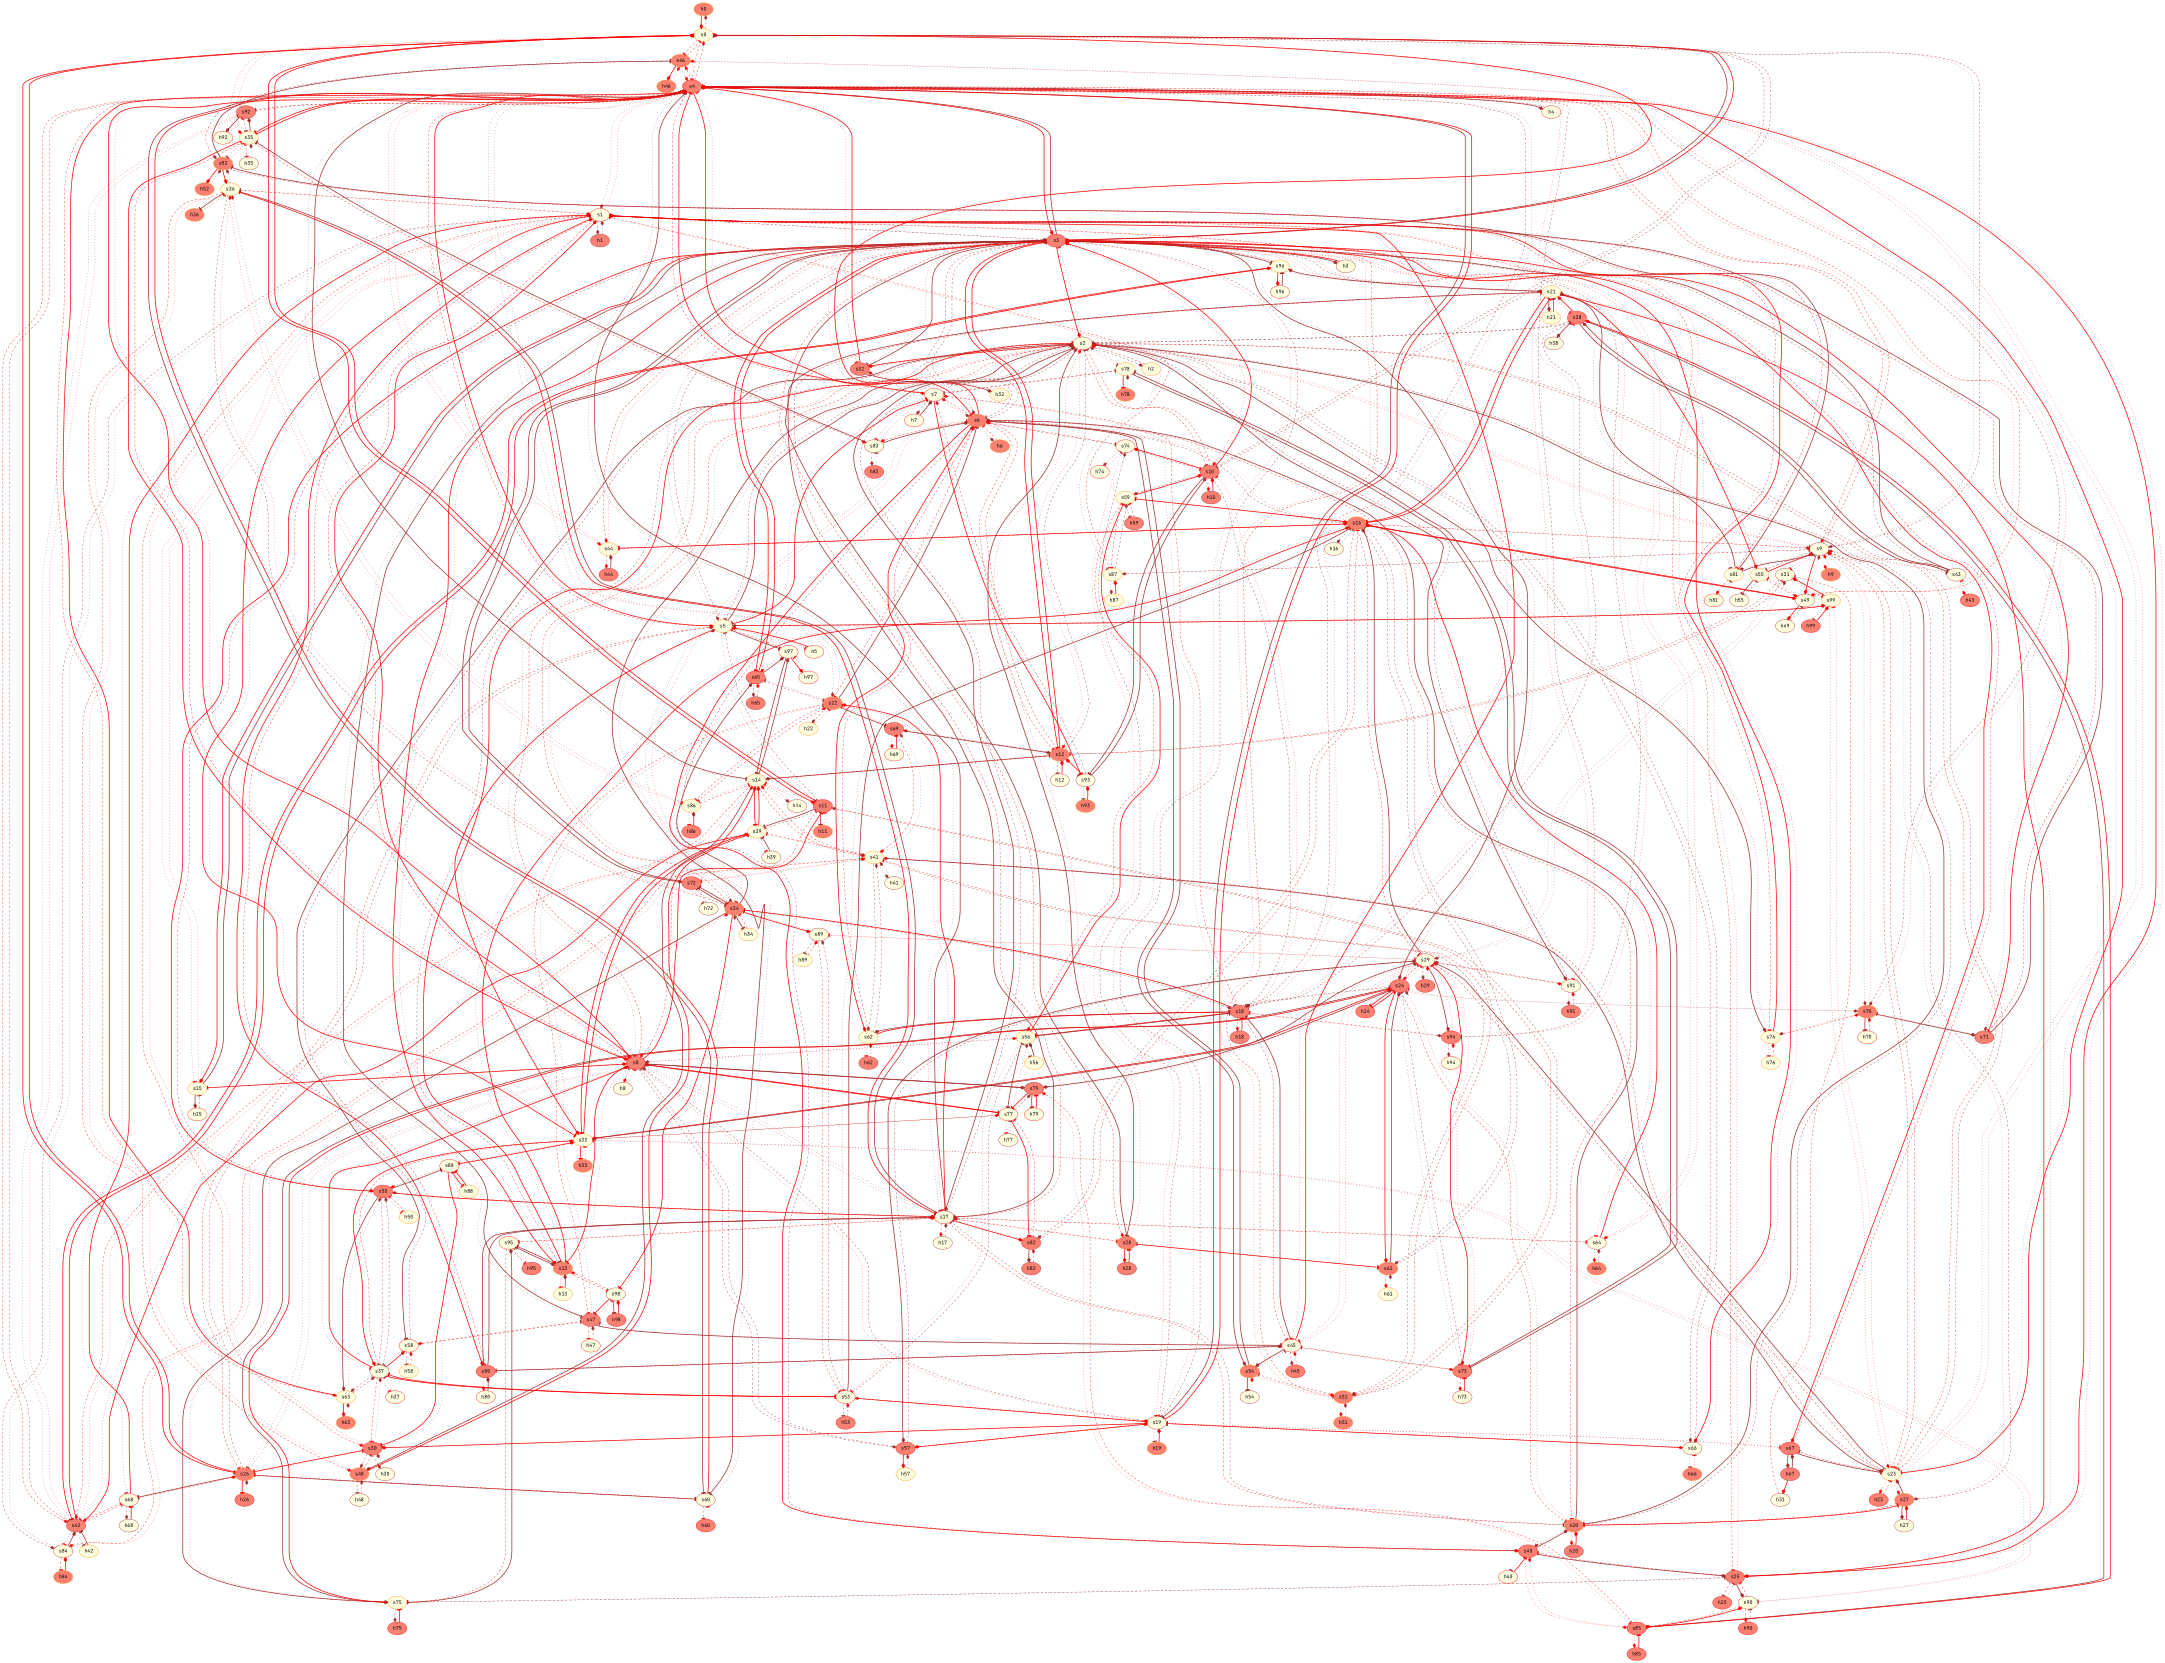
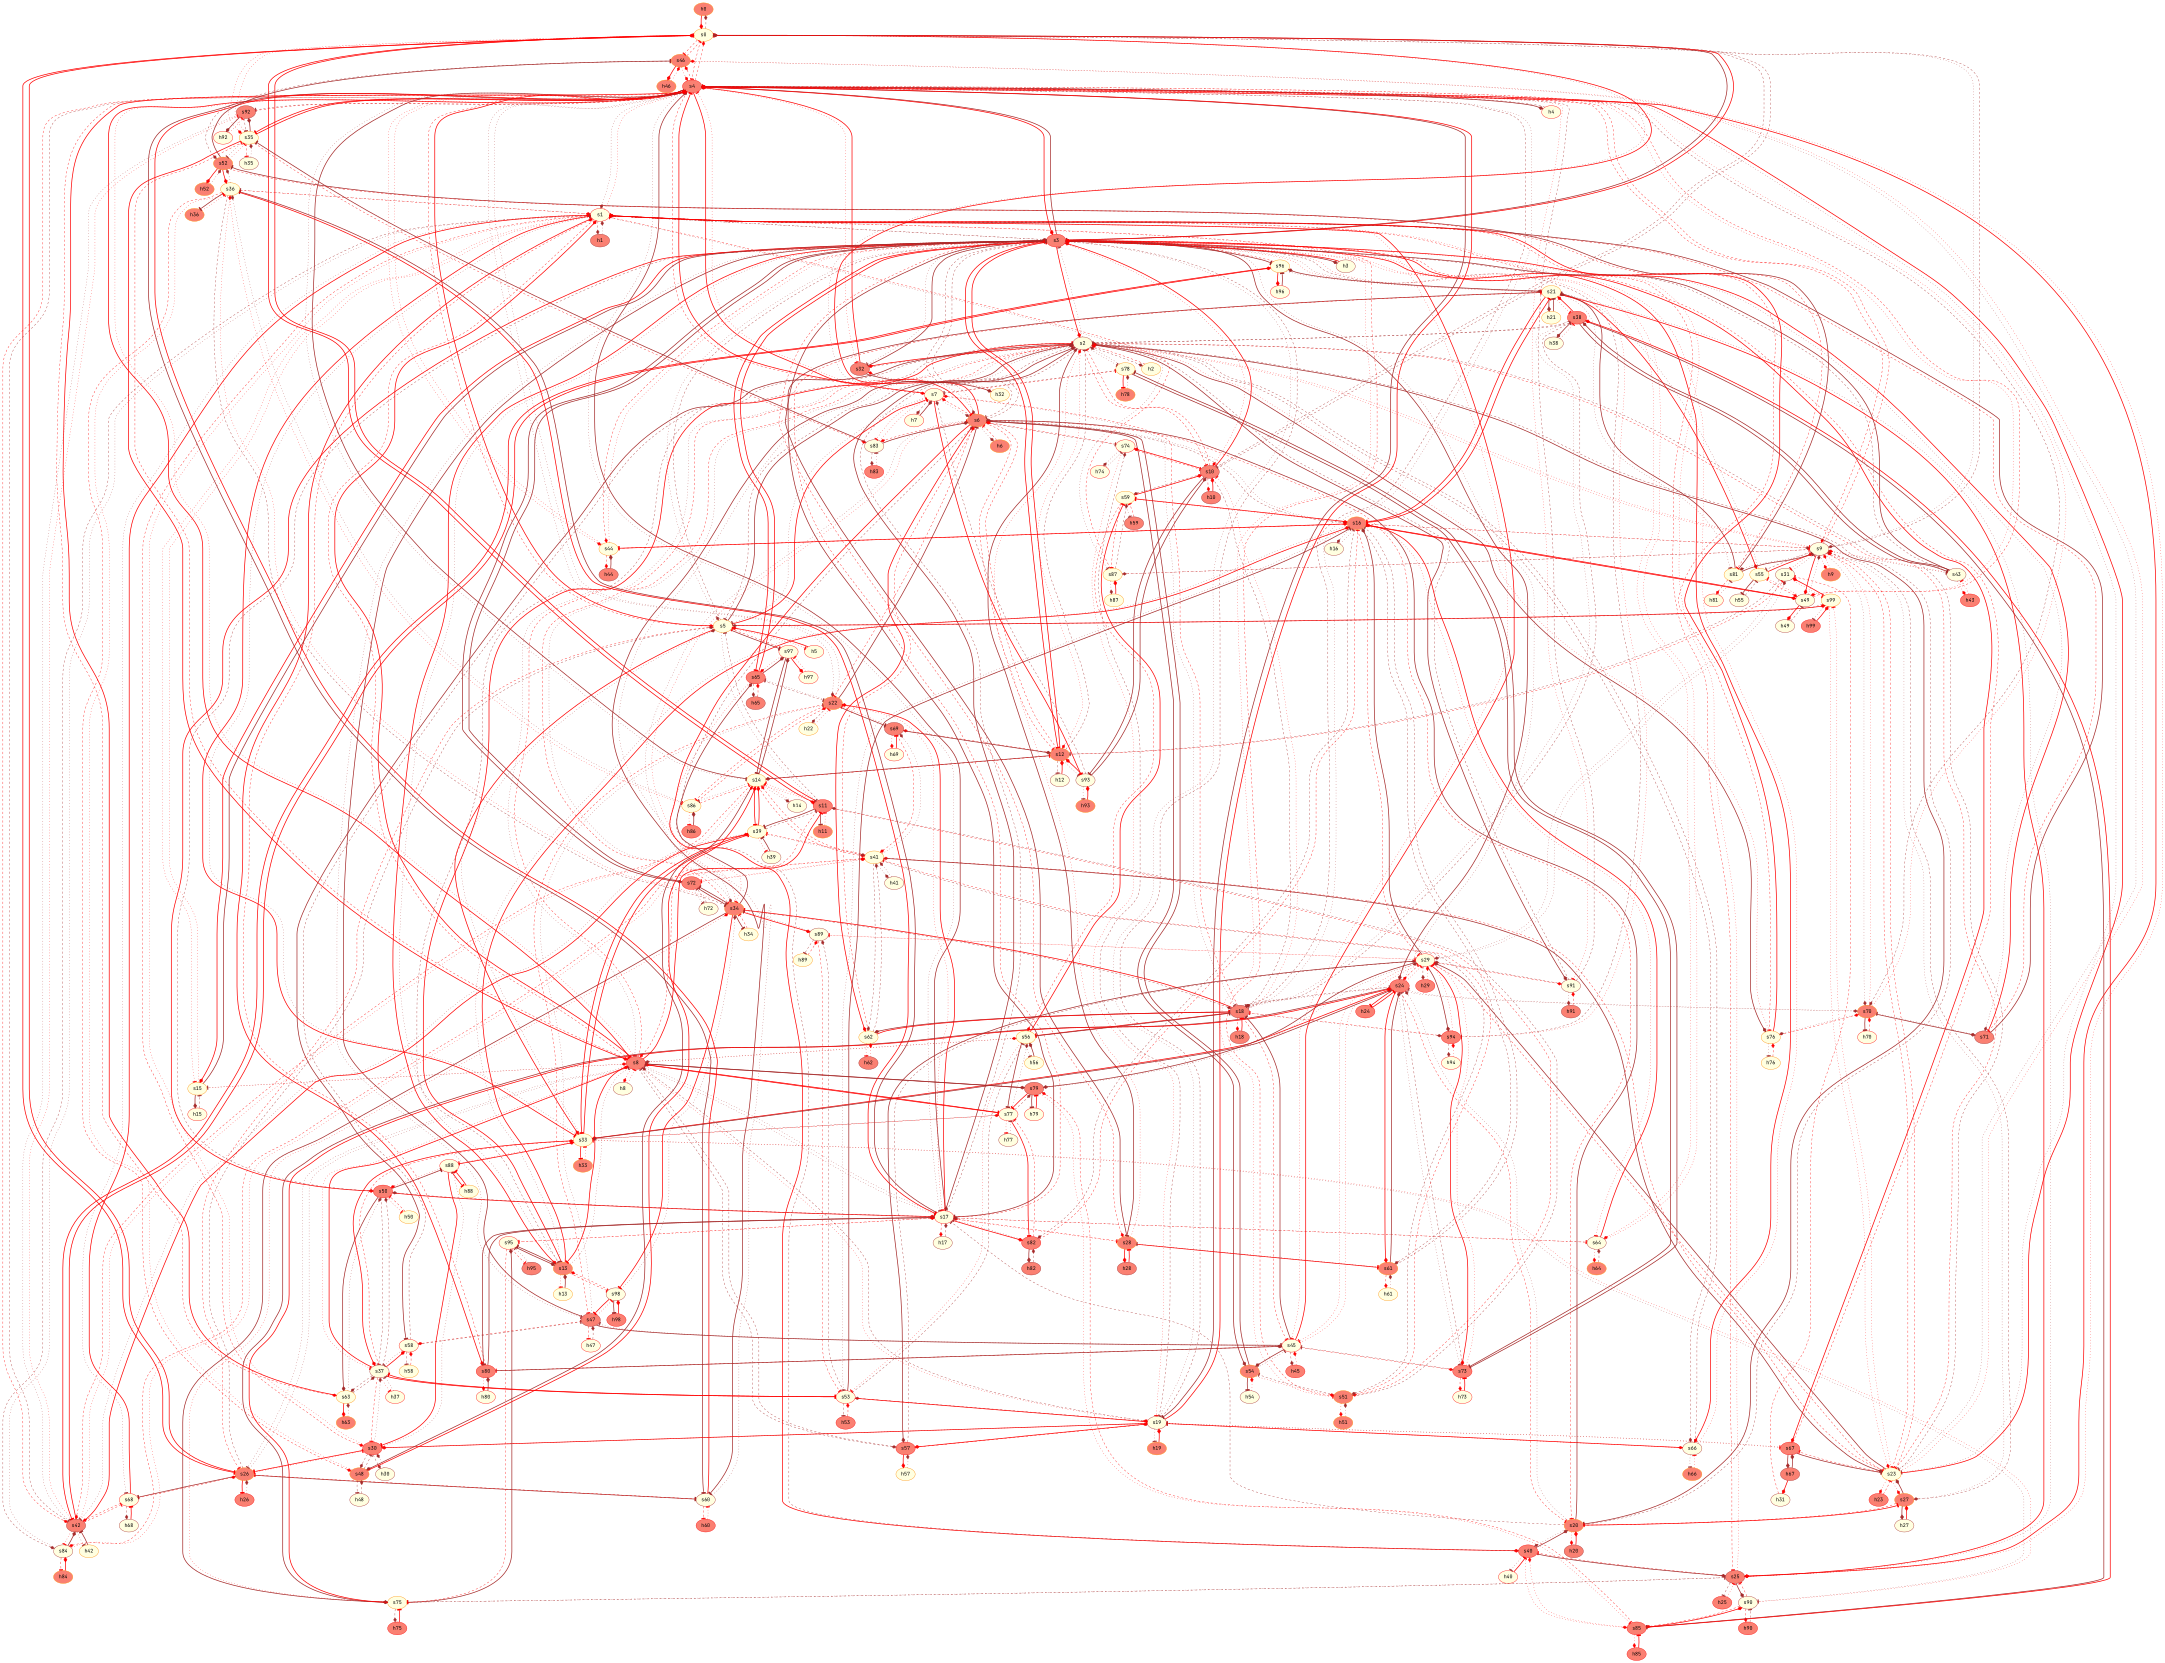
edge "s15" -> "s8": style bold -> dotted
edge "s17" -> "s20": removed
